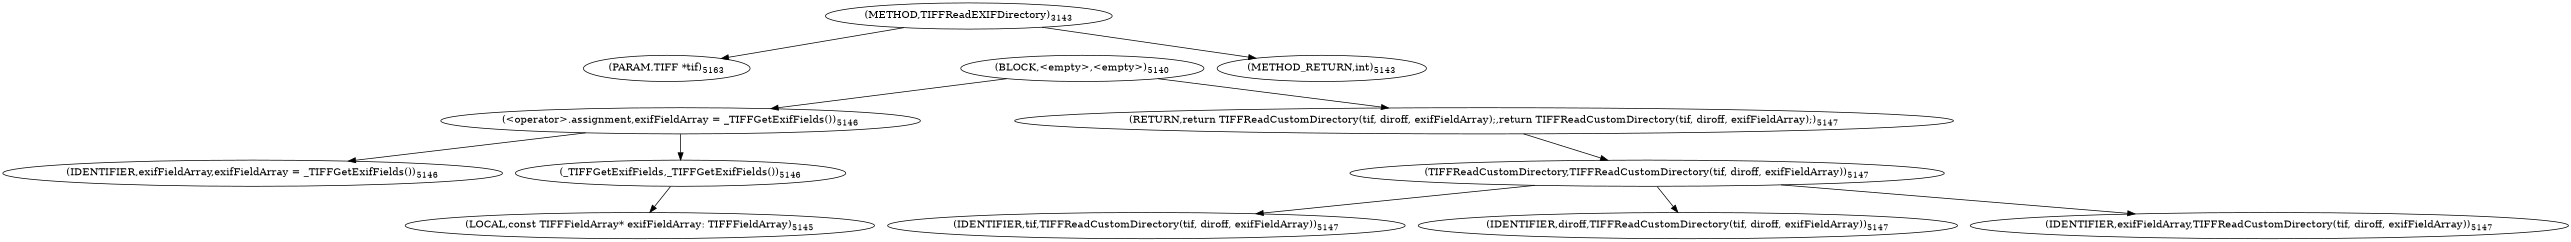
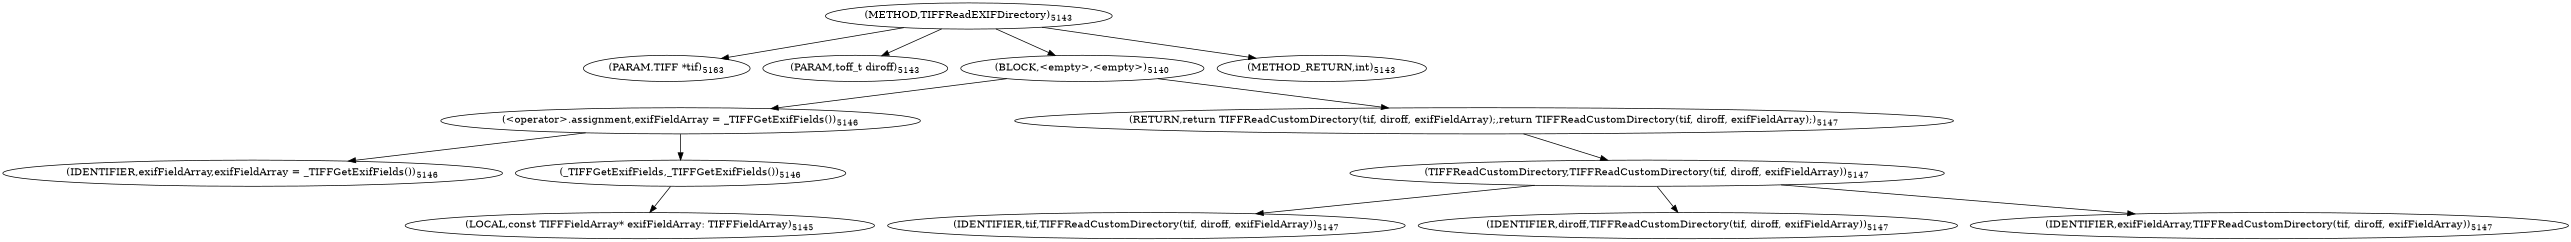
node "(METHOD,TIFFReadEXIFDirectory)": text "3143" -> "5143"
edge "(METHOD,TIFFReadEXIFDirectory)" -> "(BLOCK,<empty>,<empty>)": added
node "(PARAM,toff_t diroff)": added
